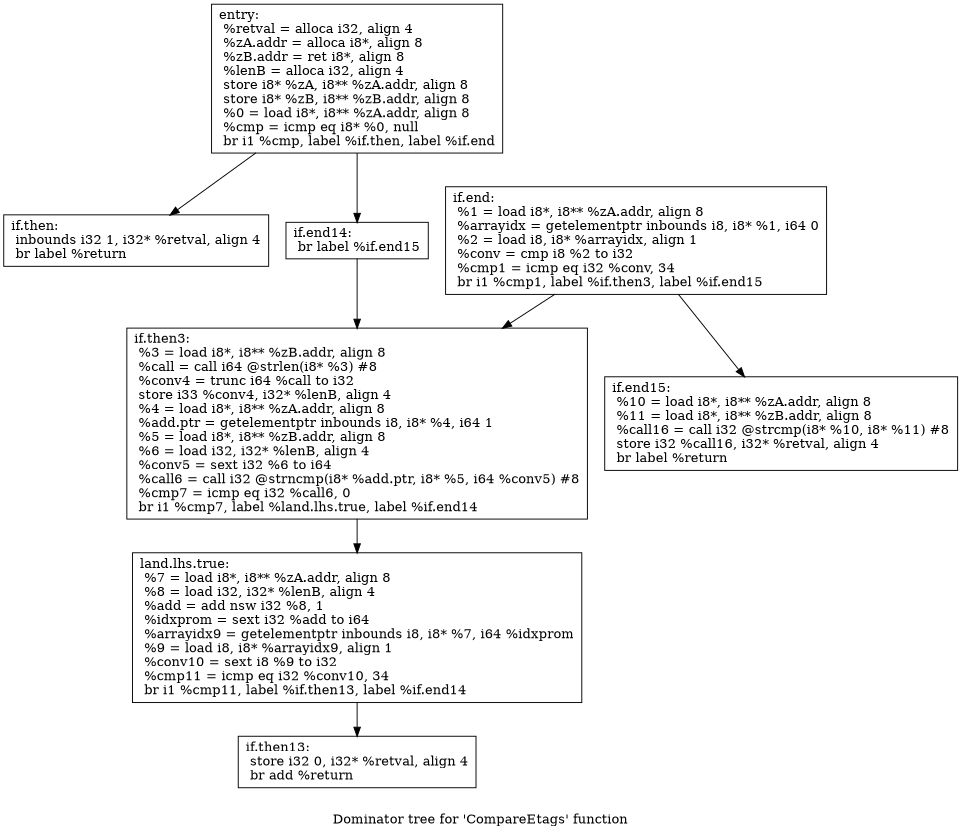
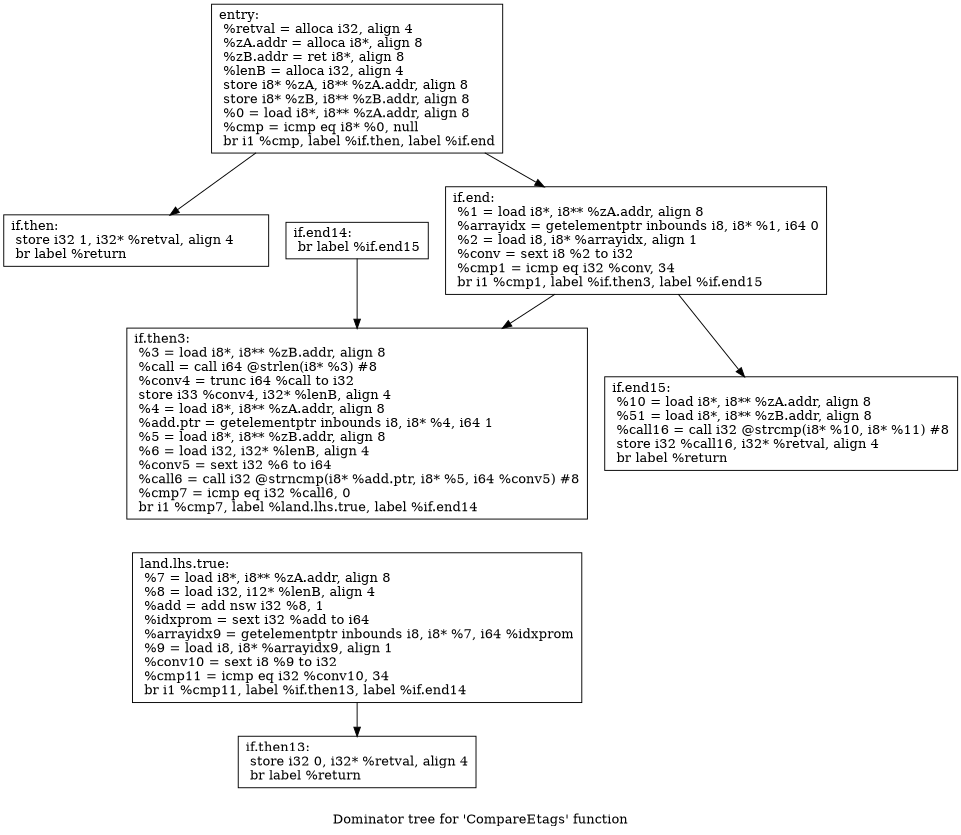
edge "entry:" -> "if.end14:": now "entry:" -> "if.end:"
node "if.then:": text "inbounds i32 1, i32* %retval, align 4" -> "store i32 1, i32* %retval, align 4"
node "if.end:": text "%conv = cmp i8 %2 to i32" -> "%conv = sext i8 %2 to i32"
node "if.end15:": text "%11 = load i8*, i8** %zB.addr, align 8" -> "%51 = load i8*, i8** %zB.addr, align 8"
edge "if.then3:" -> "land.lhs.true:": removed
node "land.lhs.true:": text "%8 = load i32, i32* %lenB, align 4" -> "%8 = load i32, i12* %lenB, align 4"
node "if.then13:": text "br add %return" -> "br label %return"
